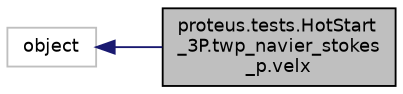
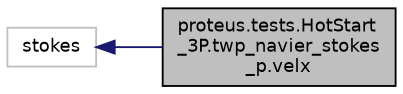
node "object": label "object" -> "stokes"
